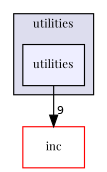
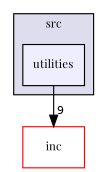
cluster "utilities": label "utilities" -> "src"
